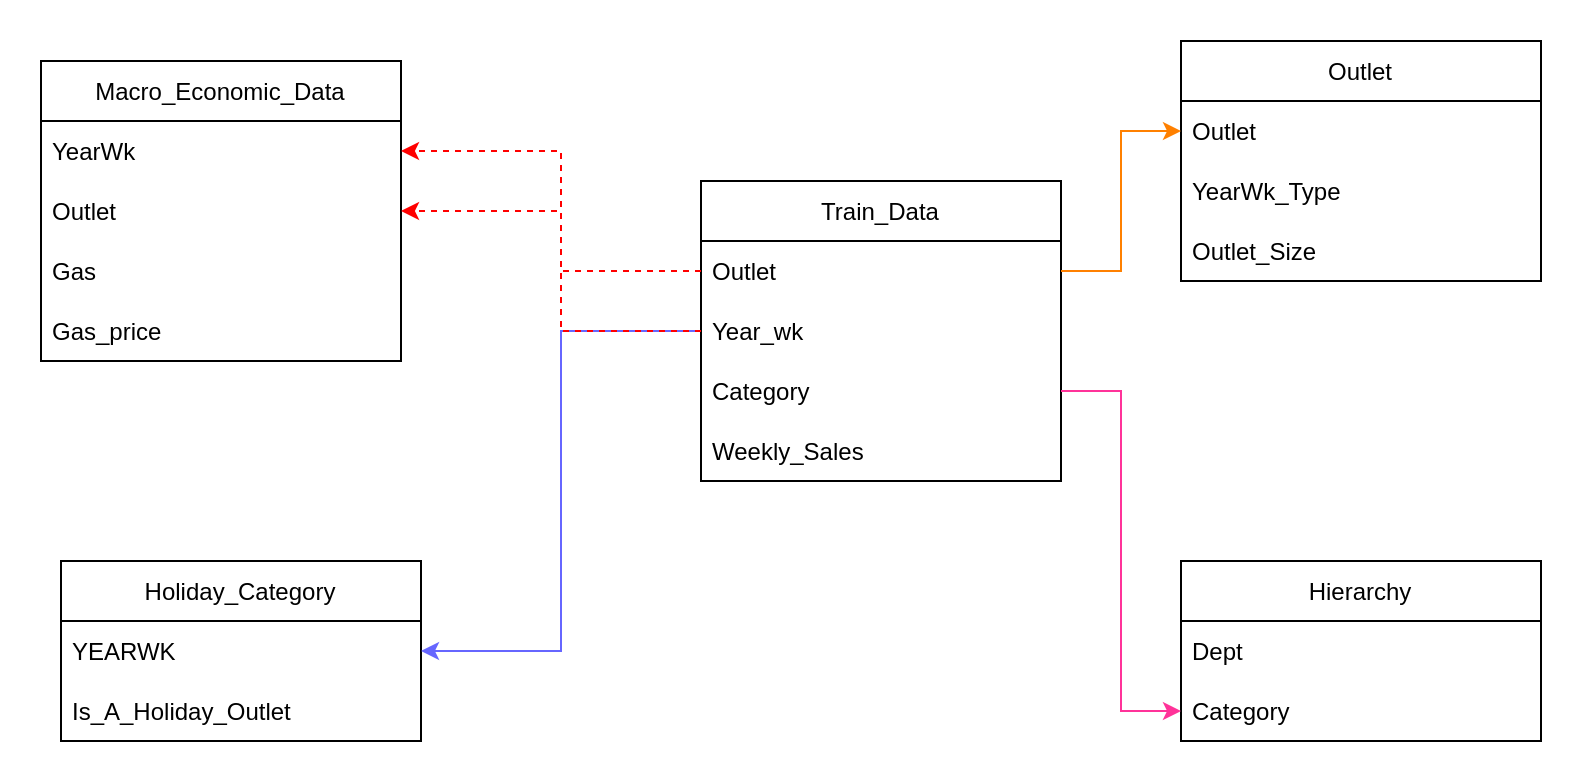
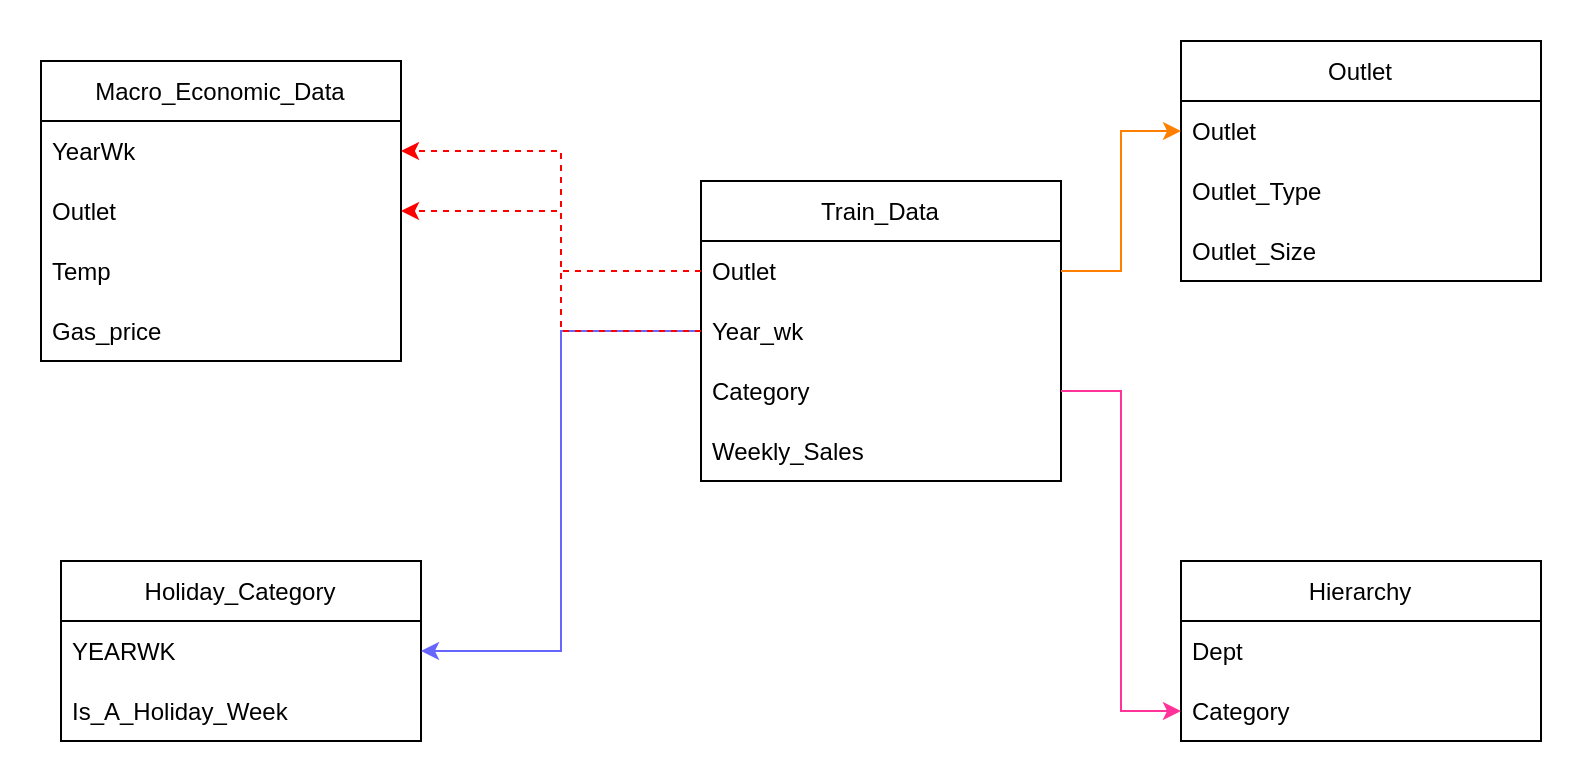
node "YearWk_Type": label "YearWk_Type" -> "Outlet_Type"
node "Gas": label "Gas" -> "Temp"
node "Is_A_Holiday_Outlet": label "Is_A_Holiday_Outlet" -> "Is_A_Holiday_Week"
